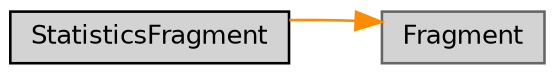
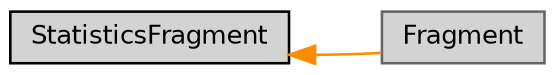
edge "StatisticsFragment" -> "Fragment": reversed
